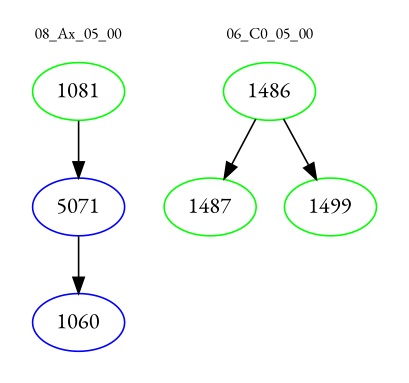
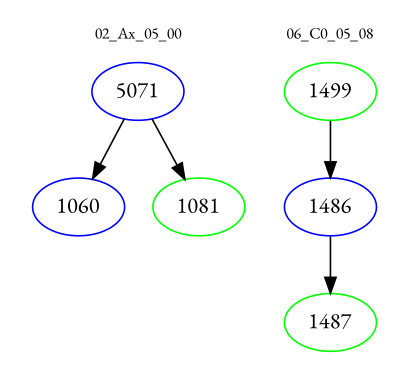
cluster "08_Ax_05_00": label "08_Ax_05_00" -> "02_Ax_05_00"
cluster "06_C0_05_00": label "06_C0_05_00" -> "06_C0_05_08"
node "1486": color green -> blue
edge "1081" -> "5071": reversed
edge "1486" -> "1499": reversed
